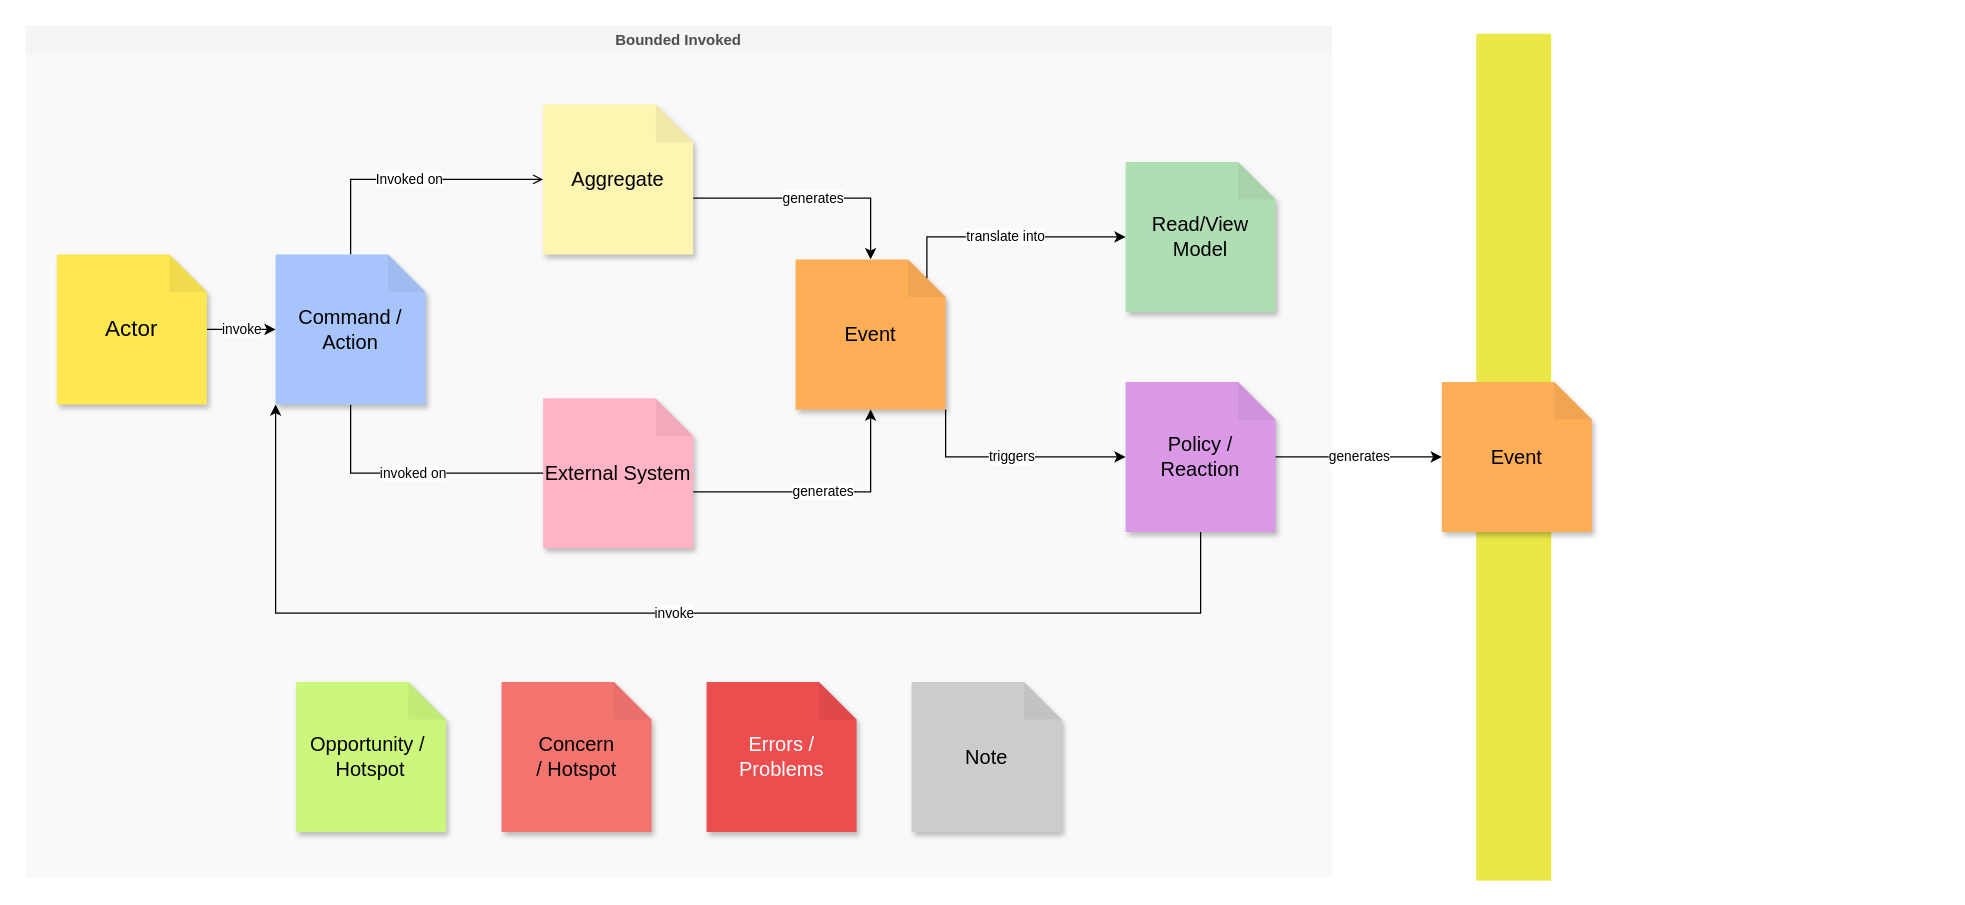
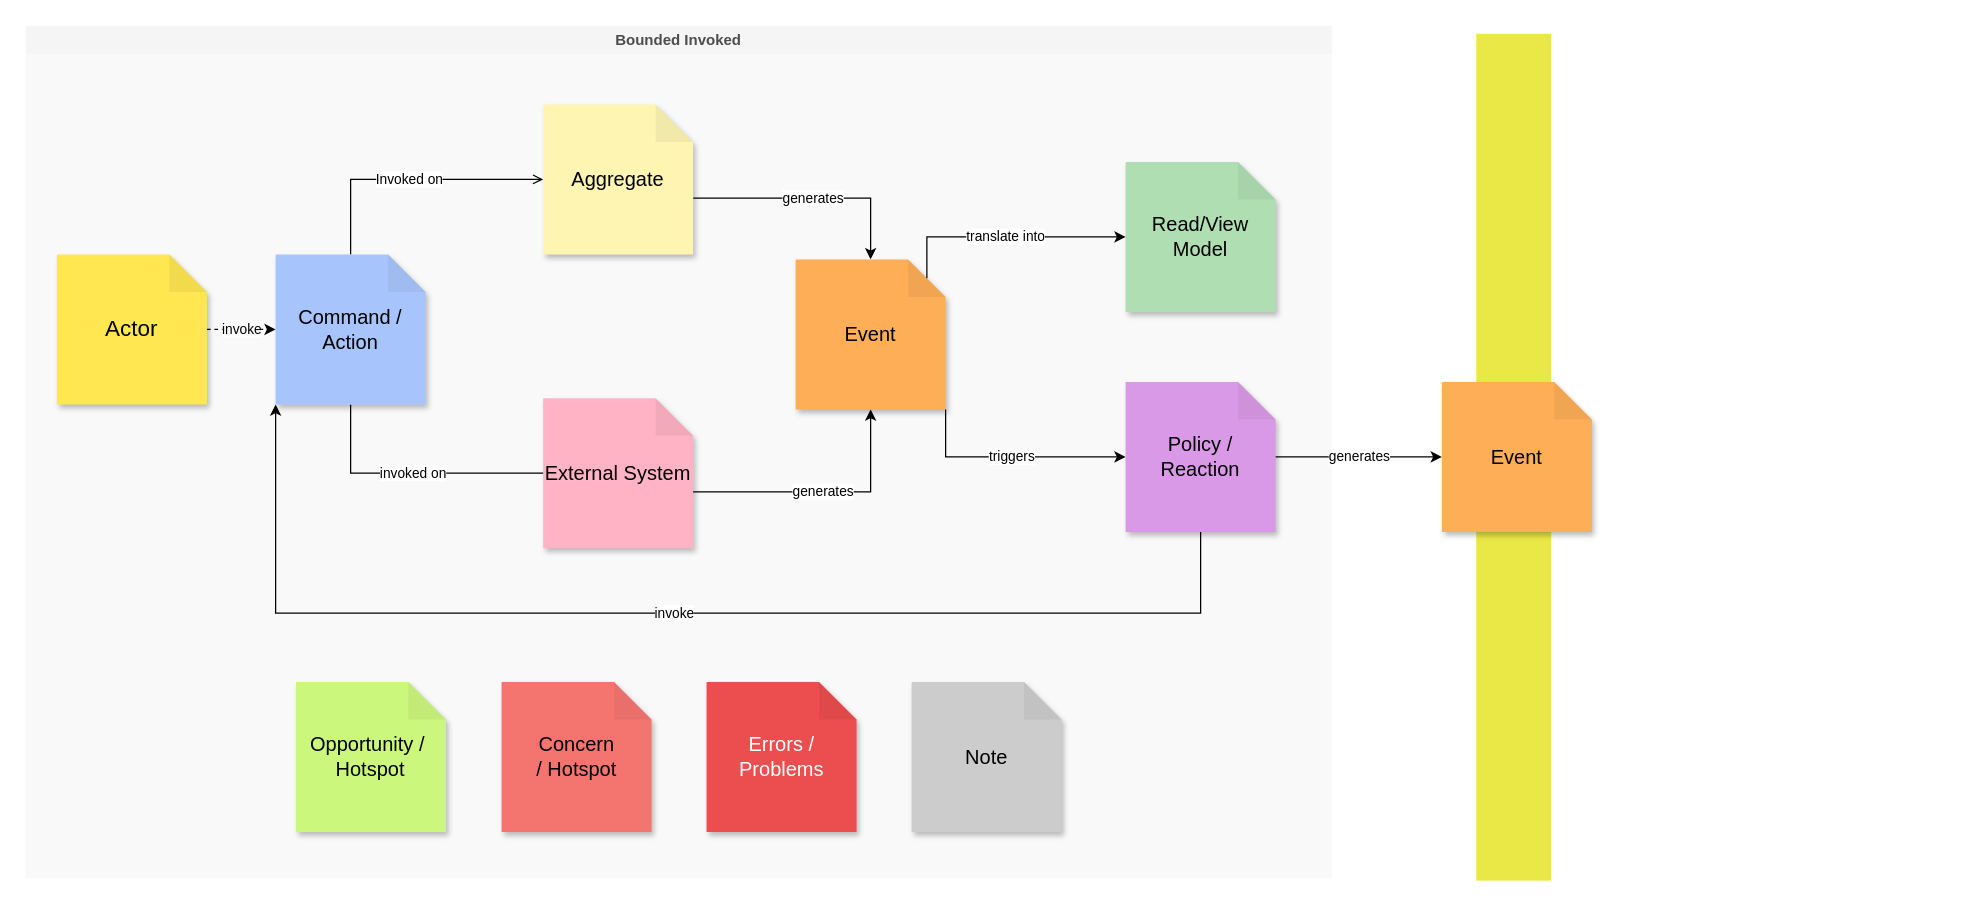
edge "Actor" -> "Command / Action": style solid -> dashed
